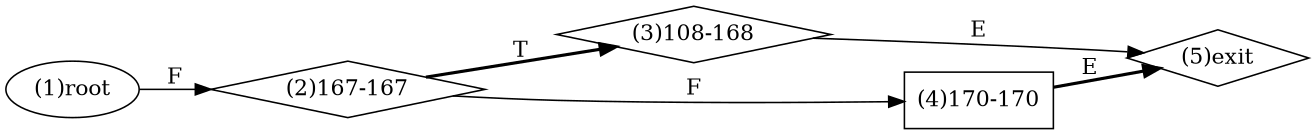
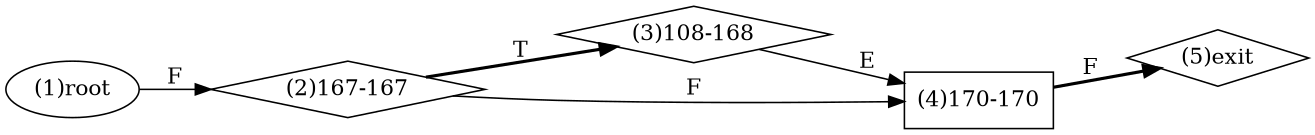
edge "(3)108-168" -> "(5)exit": now "(3)108-168" -> "(4)170-170"
edge "(4)170-170" -> "(5)exit": label "E" -> "F"
